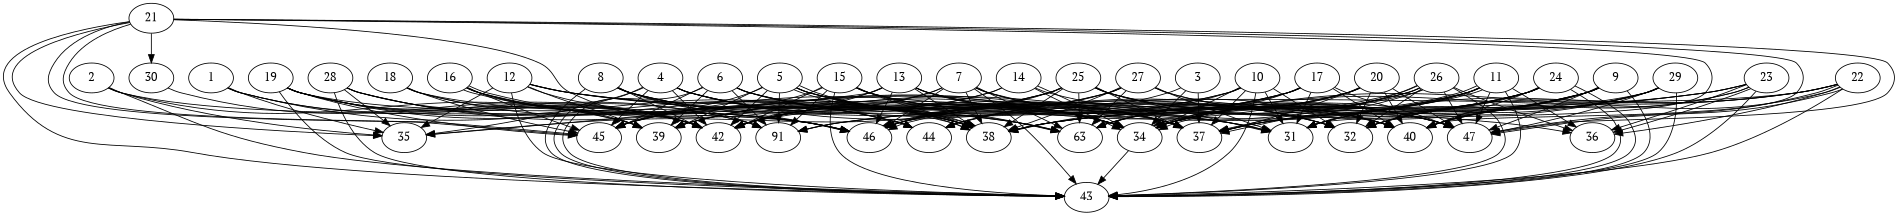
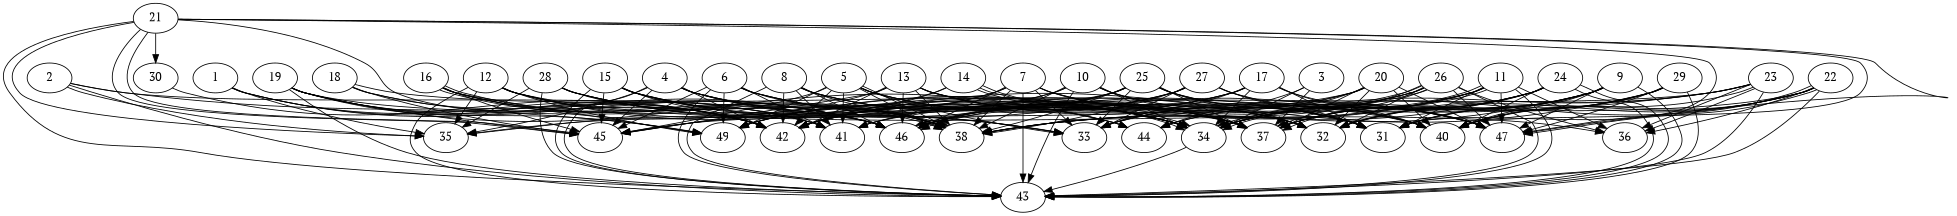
edge "15" -> "37": now "28" -> "37"
node "39": label "39" -> "49"
node "91": label "91" -> "41"
node "63": label "63" -> "33"
